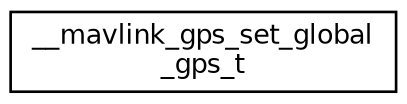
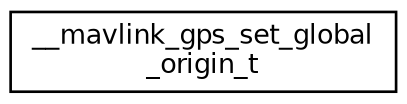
node "__mavlink_gps_set_global _gps_t": label "__mavlink_gps_set_global _gps_t" -> "__mavlink_gps_set_global _origin_t"
